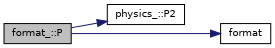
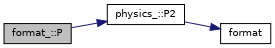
edge "format_::P" -> "format": now "physics_::P2" -> "format"
